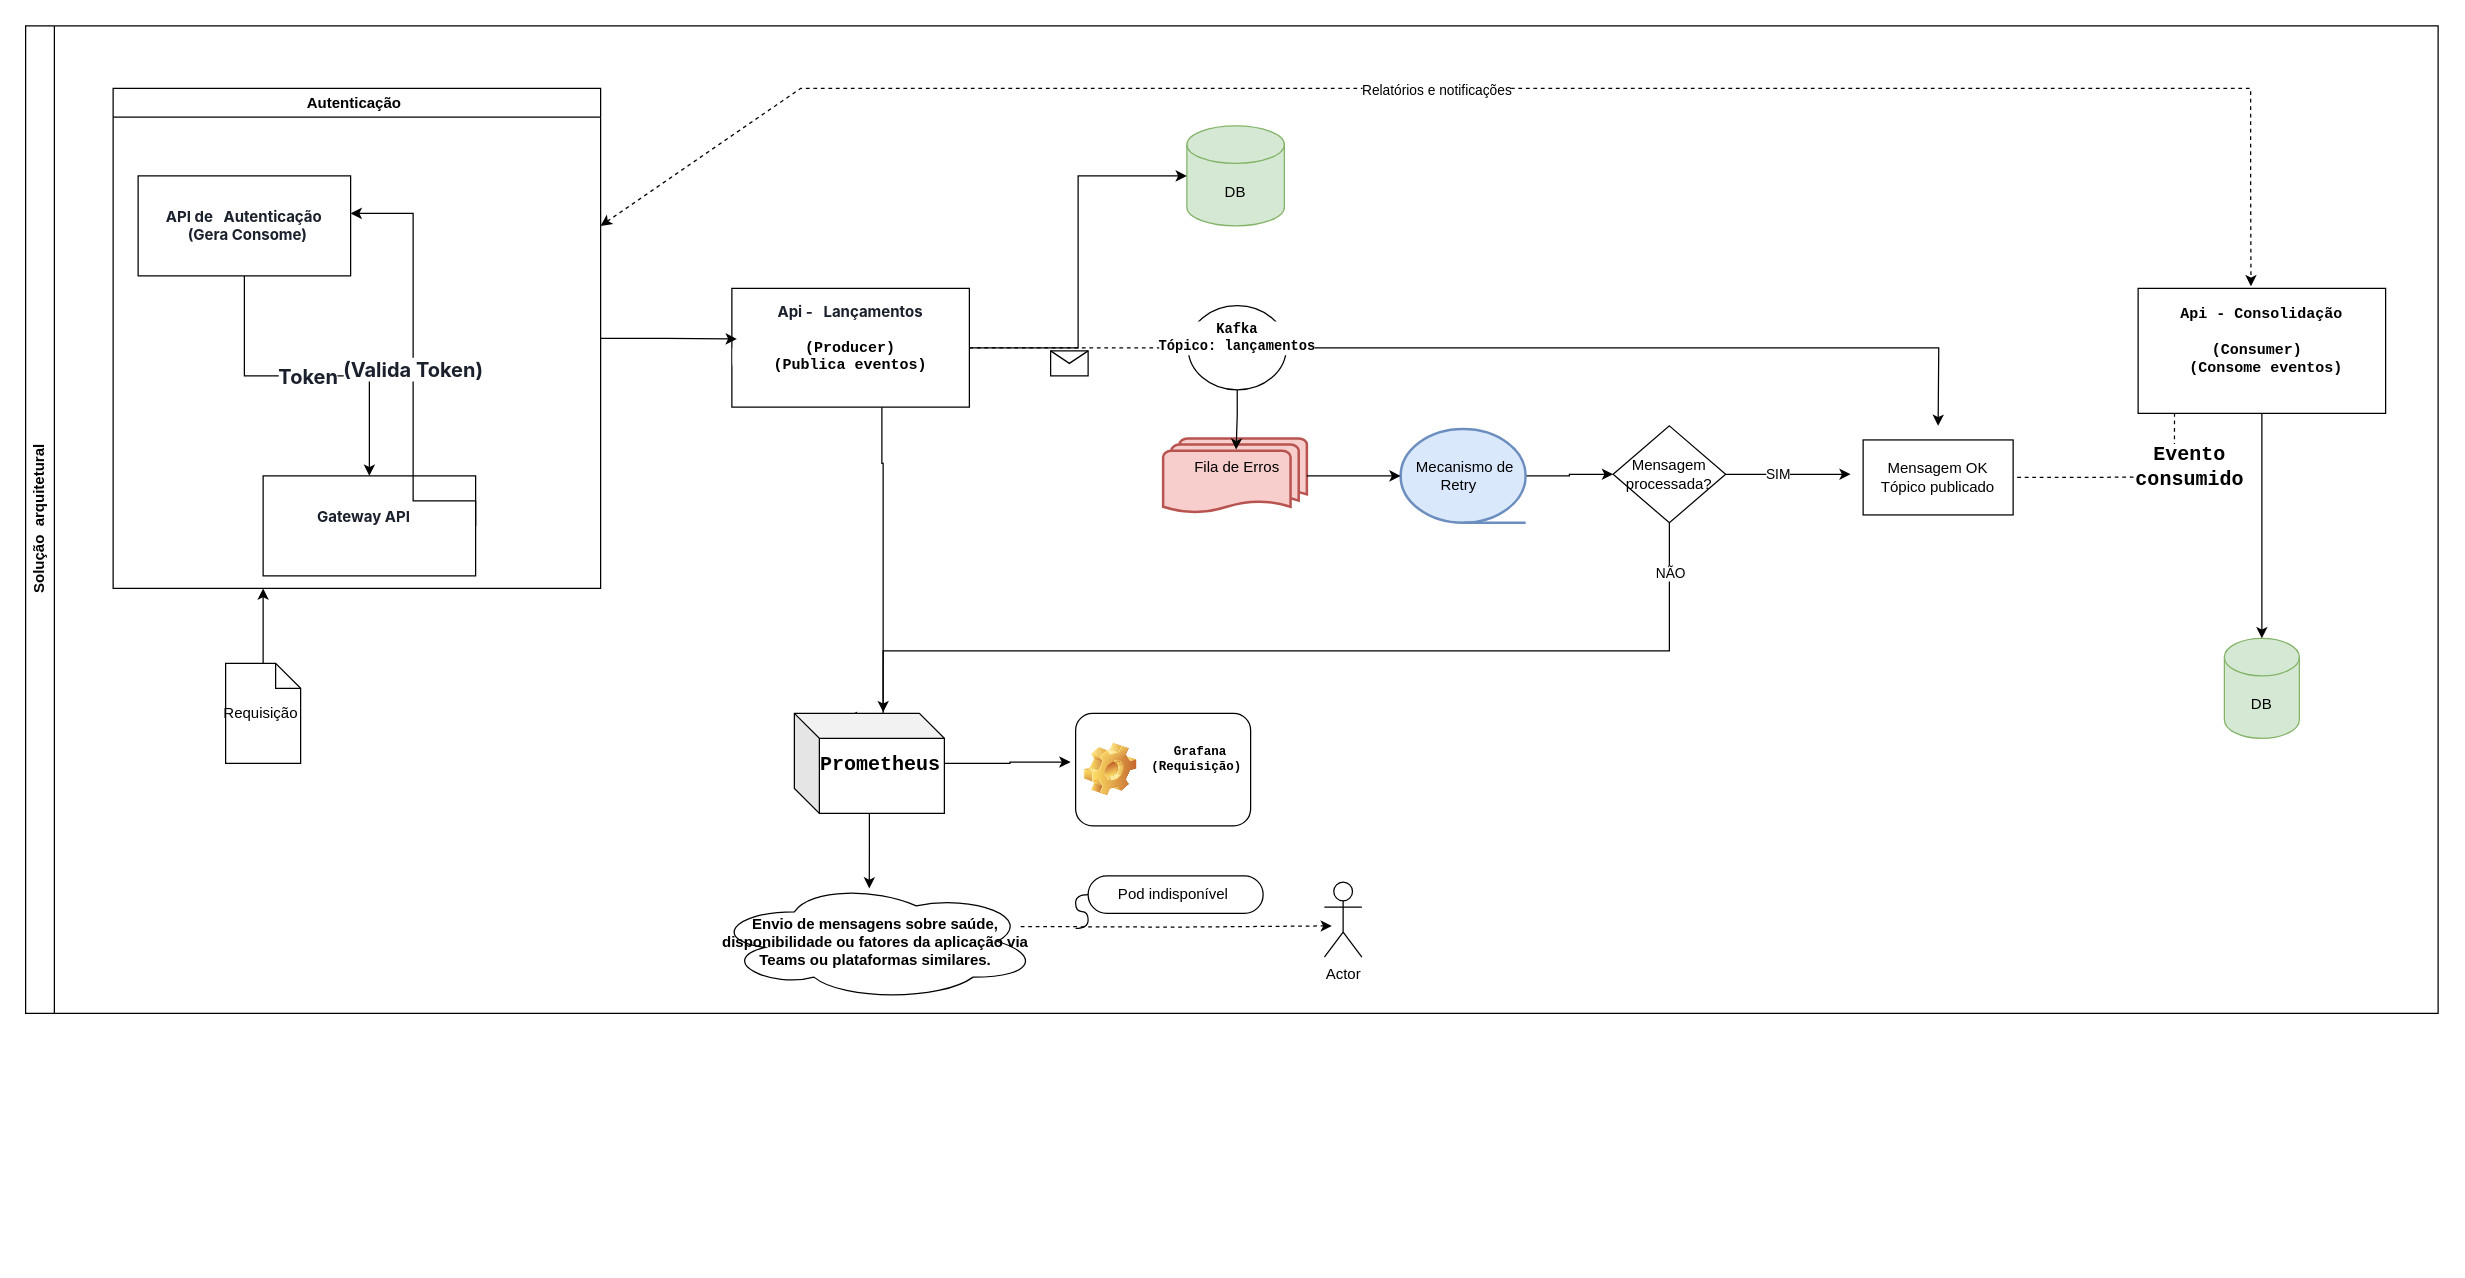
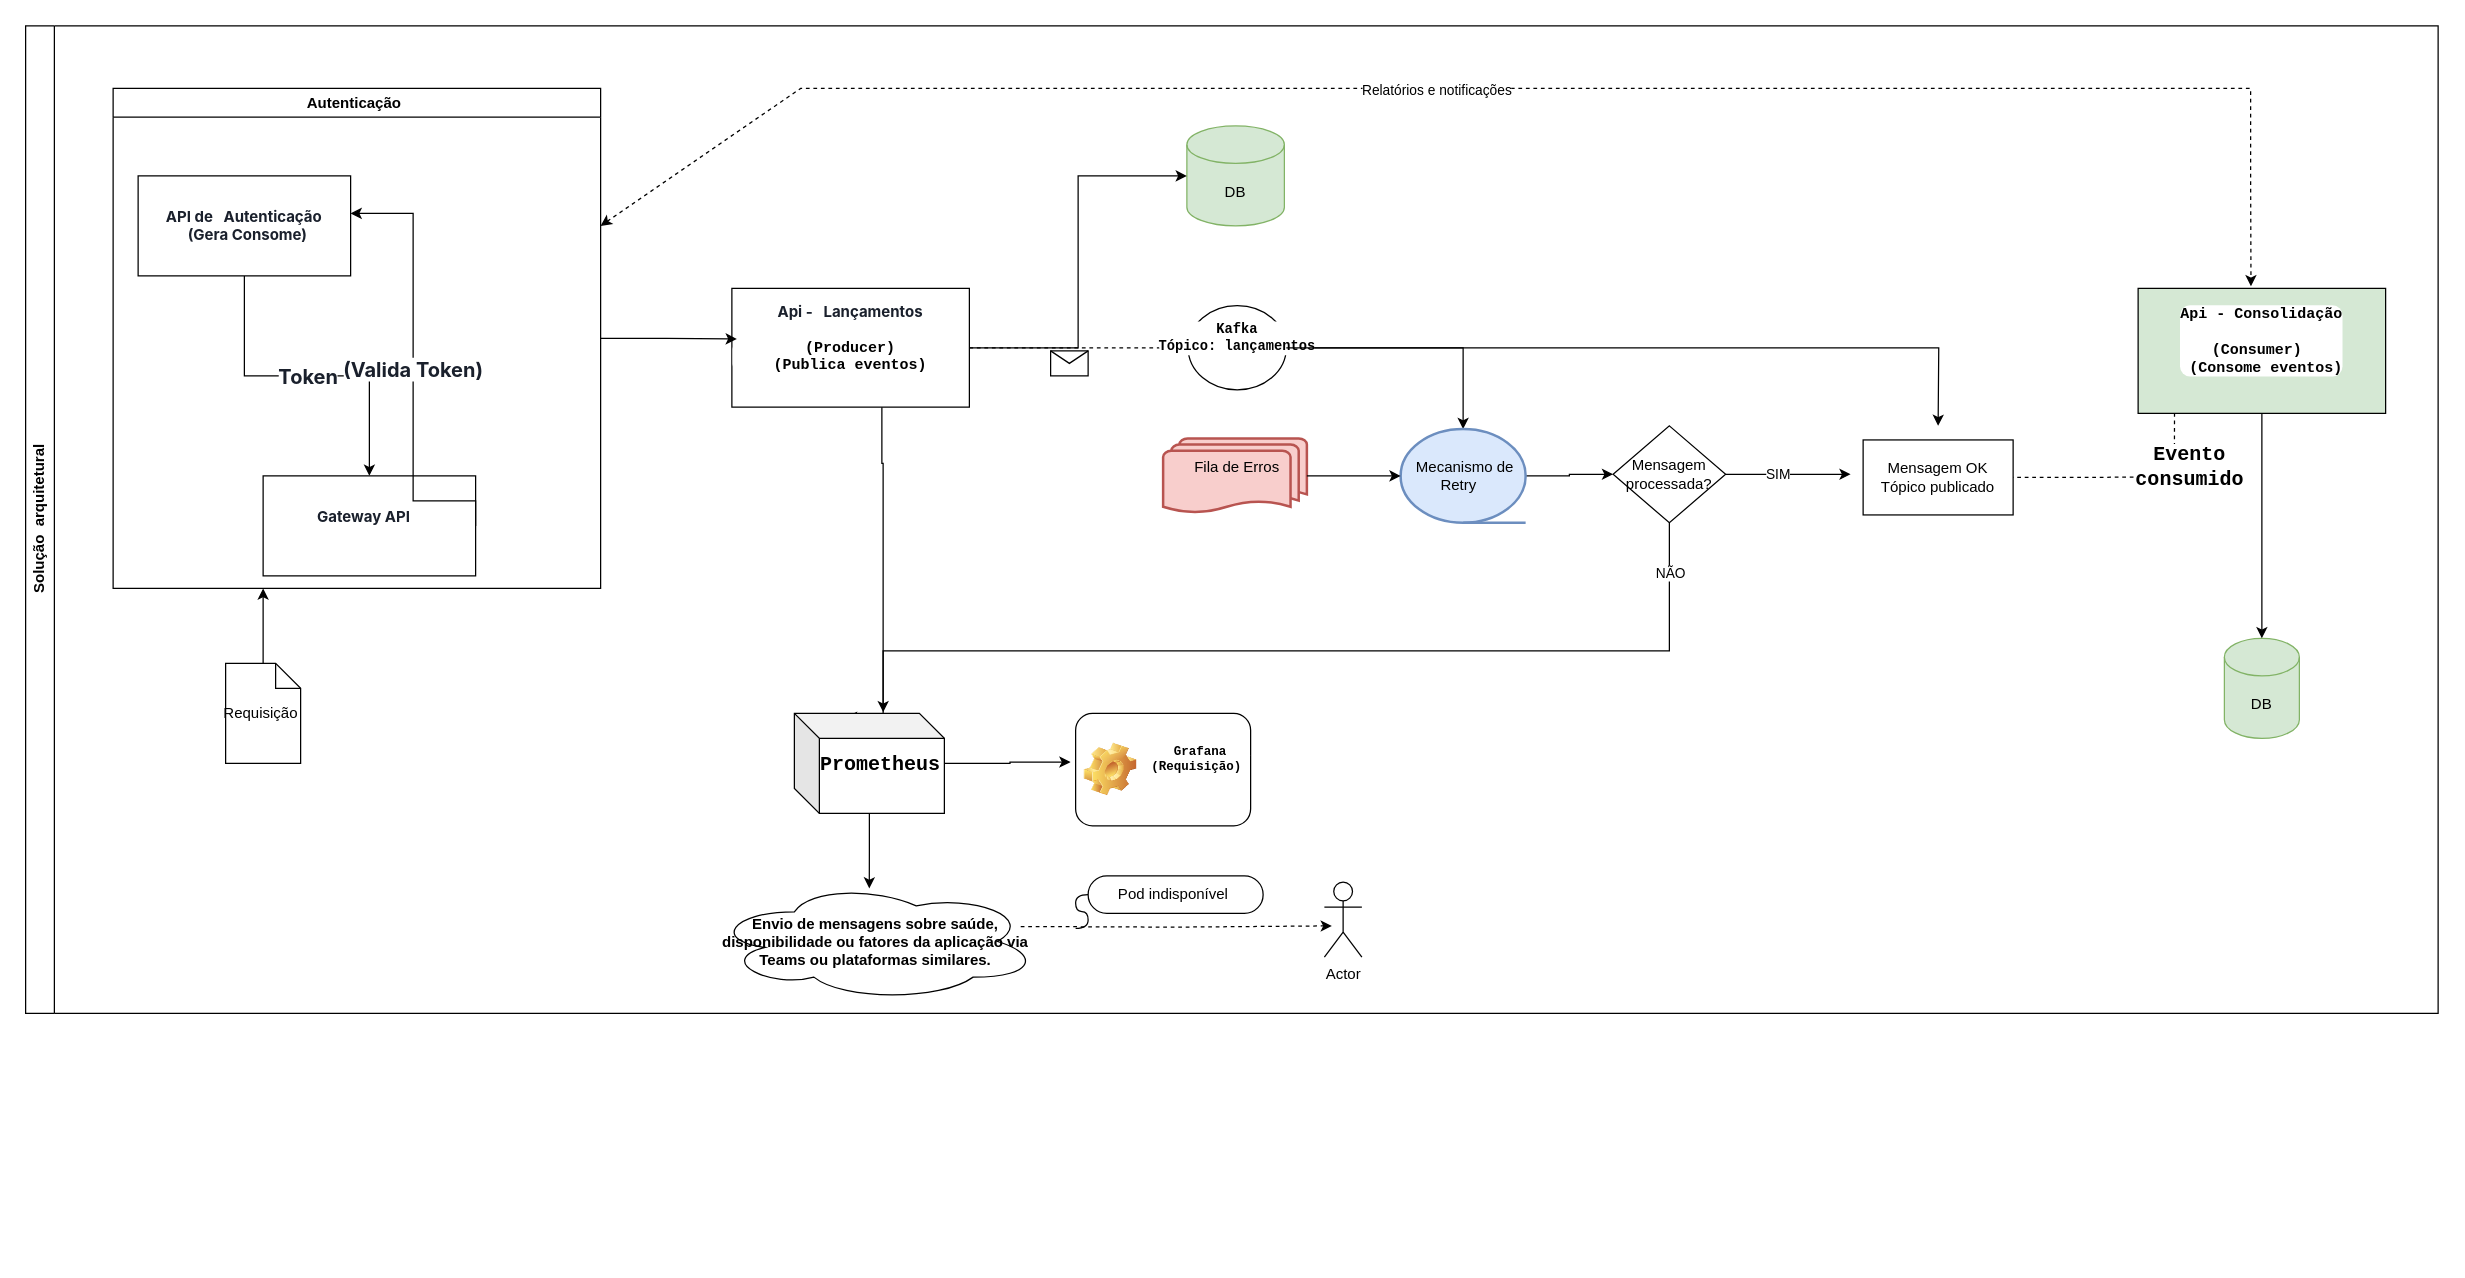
node "Api - Consolidação (Consumer) (Consome eventos)": fillcolor #ffffff -> #d5e8d4
edge "Kafka Tópico: lançamentos" -> "Fila de Erros": now "Kafka Tópico: lançamentos" -> "Mecanismo de Retry"
